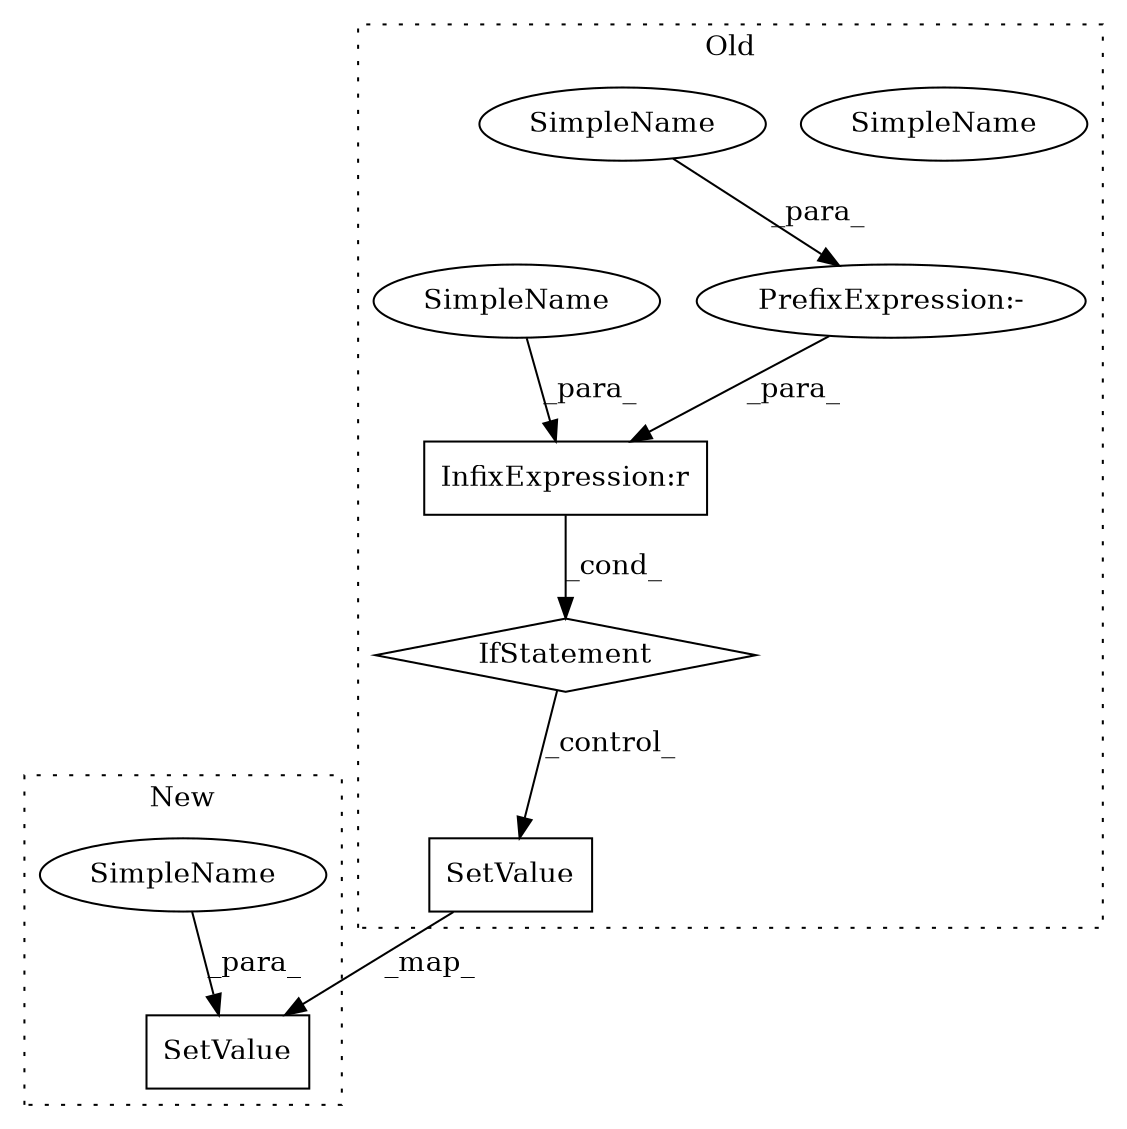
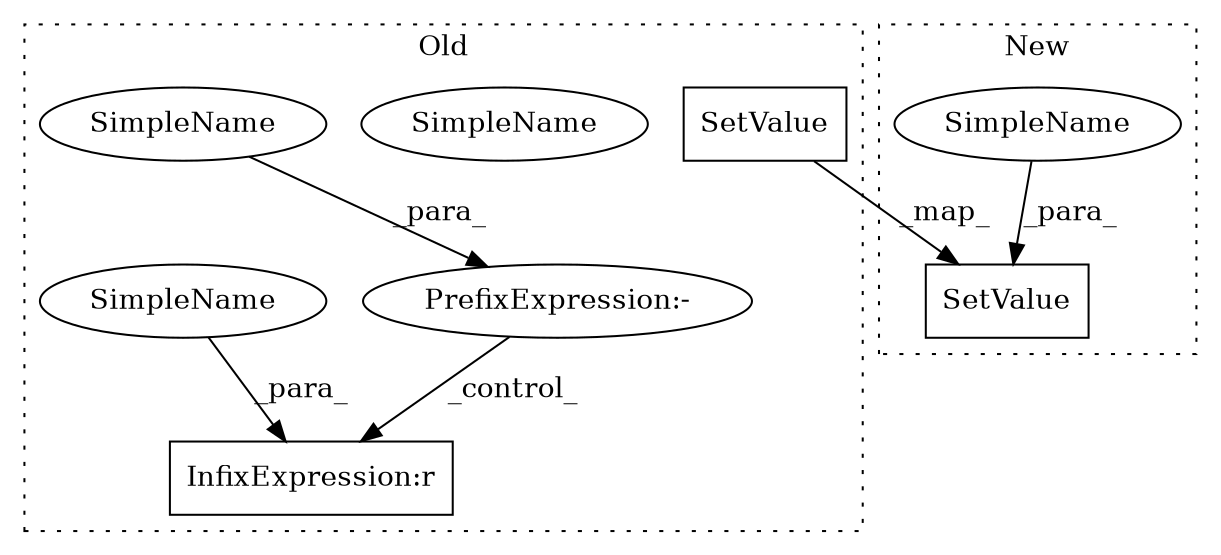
edge "PrefixExpression:-" -> "InfixExpression:r": label "_para_" -> "_control_"
node "IfStatement": removed
